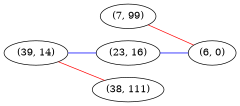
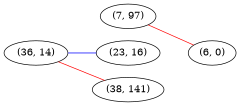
node "(7, 99)": label "(7, 99)" -> "(7, 97)"
node "(39, 14)": label "(39, 14)" -> "(36, 14)"
edge "(23, 16)" -- "(6, 0)": removed
node "(38, 111)": label "(38, 111)" -> "(38, 141)"
